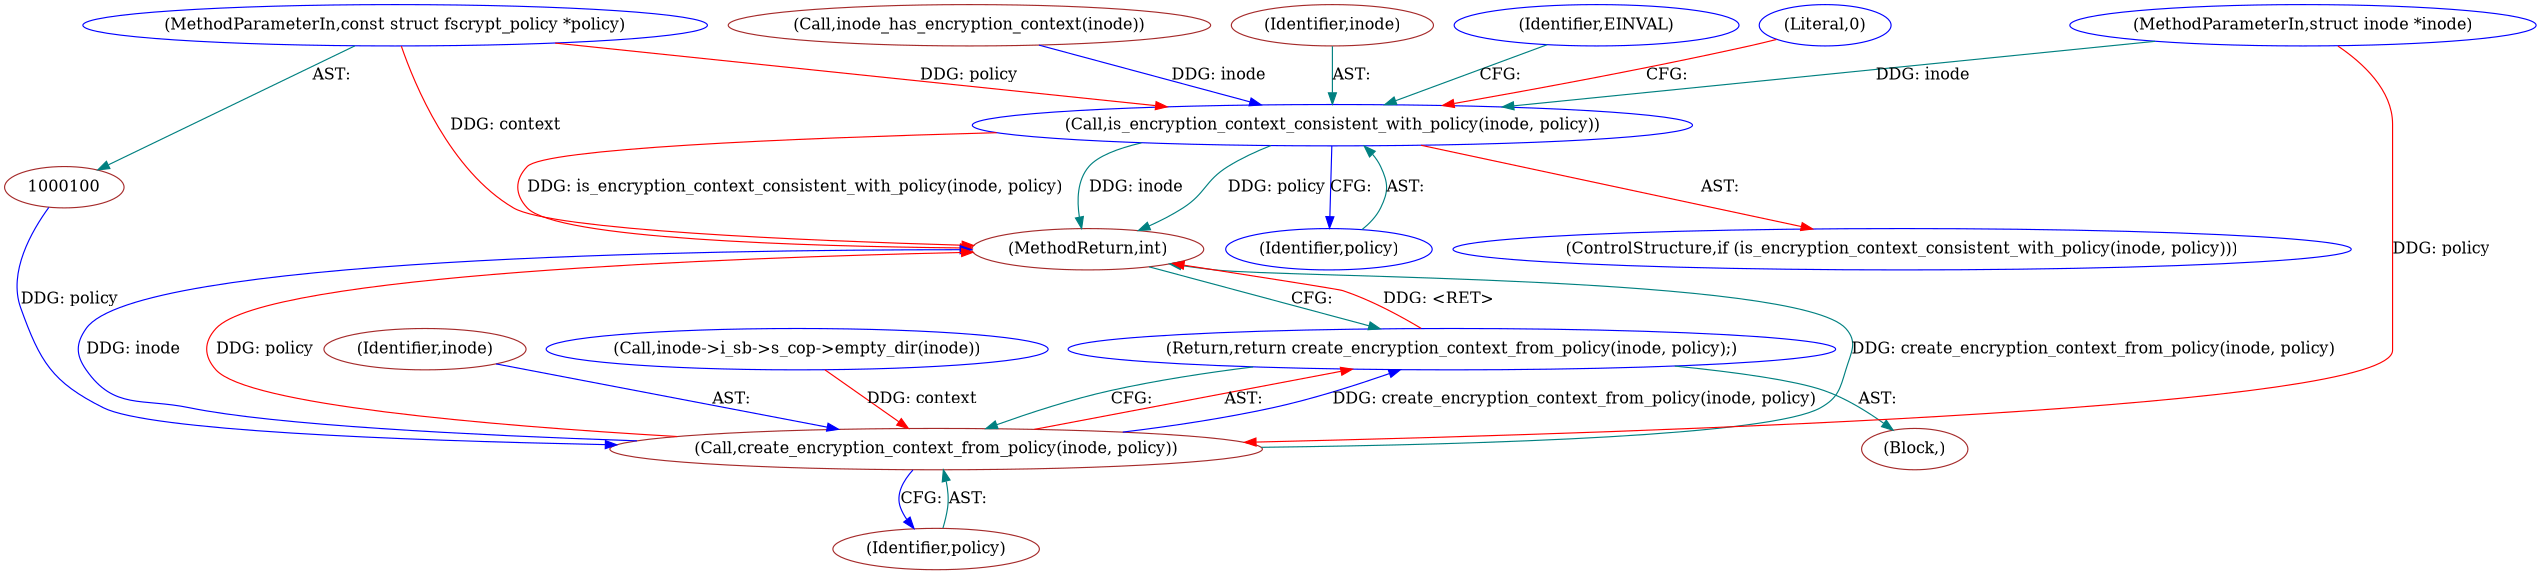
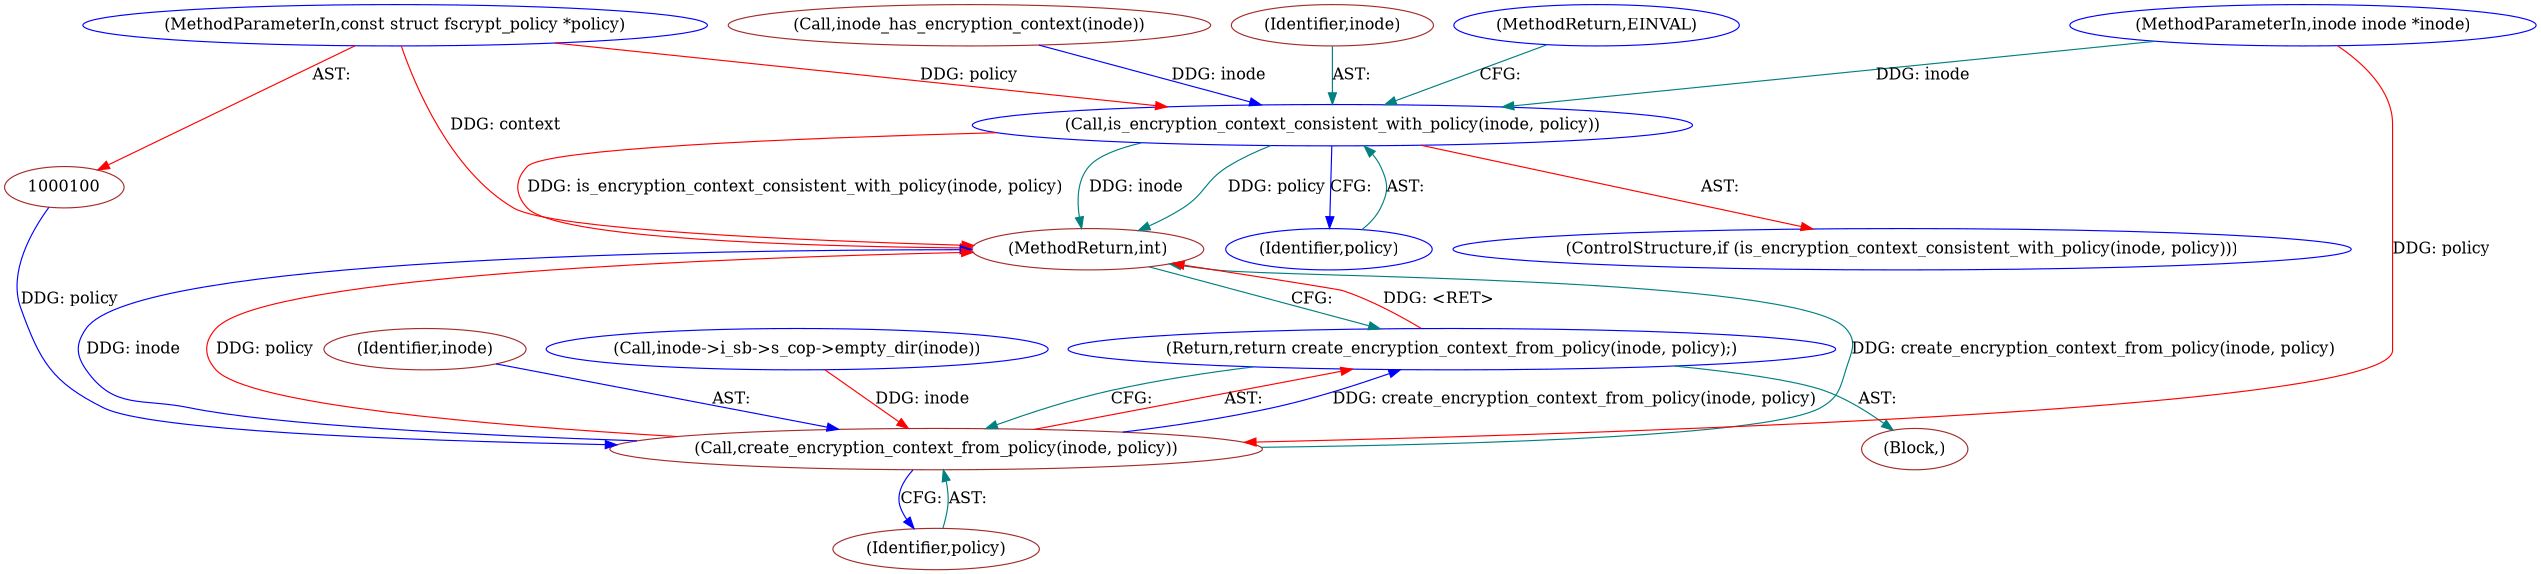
node "(Identifier,EINVAL)": label "(Identifier,EINVAL)" -> "(MethodReturn,EINVAL)"
node "(Literal,0)": removed
node "(MethodParameterIn,struct inode *inode)": label "(MethodParameterIn,struct inode *inode)" -> "(MethodParameterIn,inode inode *inode)"
edge "(MethodParameterIn,const struct fscrypt_policy *policy)" -> "1000100": color teal -> red
edge "(Call,inode->i_sb->s_cop->empty_dir(inode))" -> "(Call,create_encryption_context_from_policy(inode, policy))": label "DDG: context" -> "DDG: inode"
